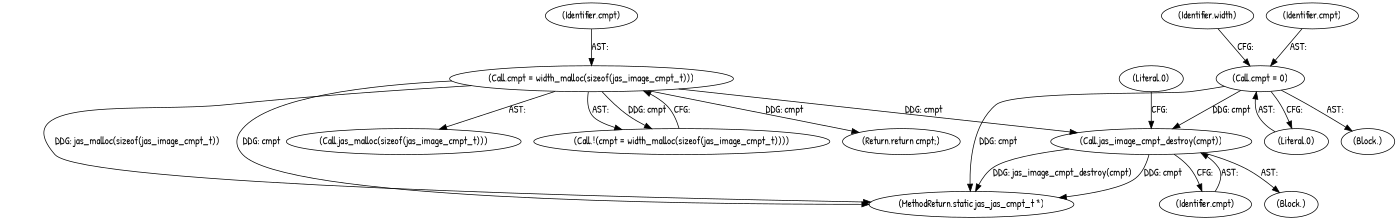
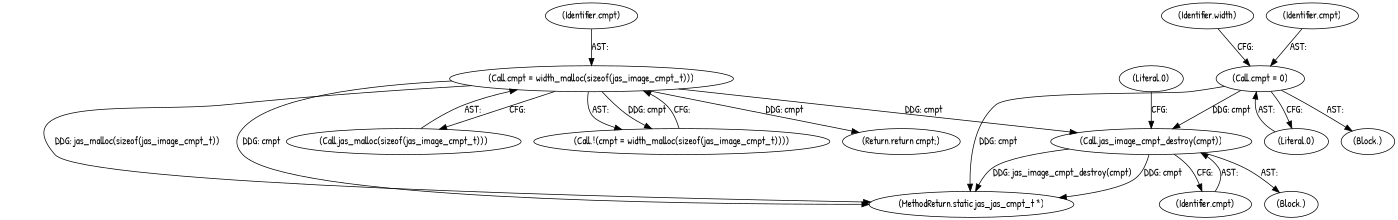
edge "(Call,jas_malloc(sizeof(jas_image_cmpt_t)))" -> "(Call,cmpt = width_malloc(sizeof(jas_image_cmpt_t)))": added, label "AST:"
edge "(Call,cmpt = width_malloc(sizeof(jas_image_cmpt_t)))" -> "(Call,jas_malloc(sizeof(jas_image_cmpt_t)))": label "AST: " -> "CFG: "
